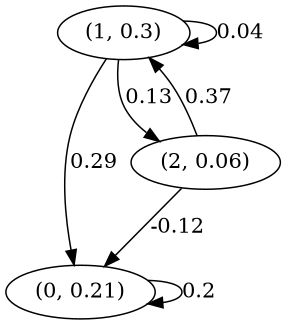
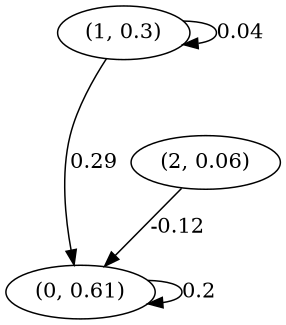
edge "(2, 0.06)" -> "(1, 0.3)": removed, label "0.37"
edge "(1, 0.3)" -> "(2, 0.06)": removed, label "0.13"
node "(0, 0.21)": label "(0, 0.21)" -> "(0, 0.61)"
